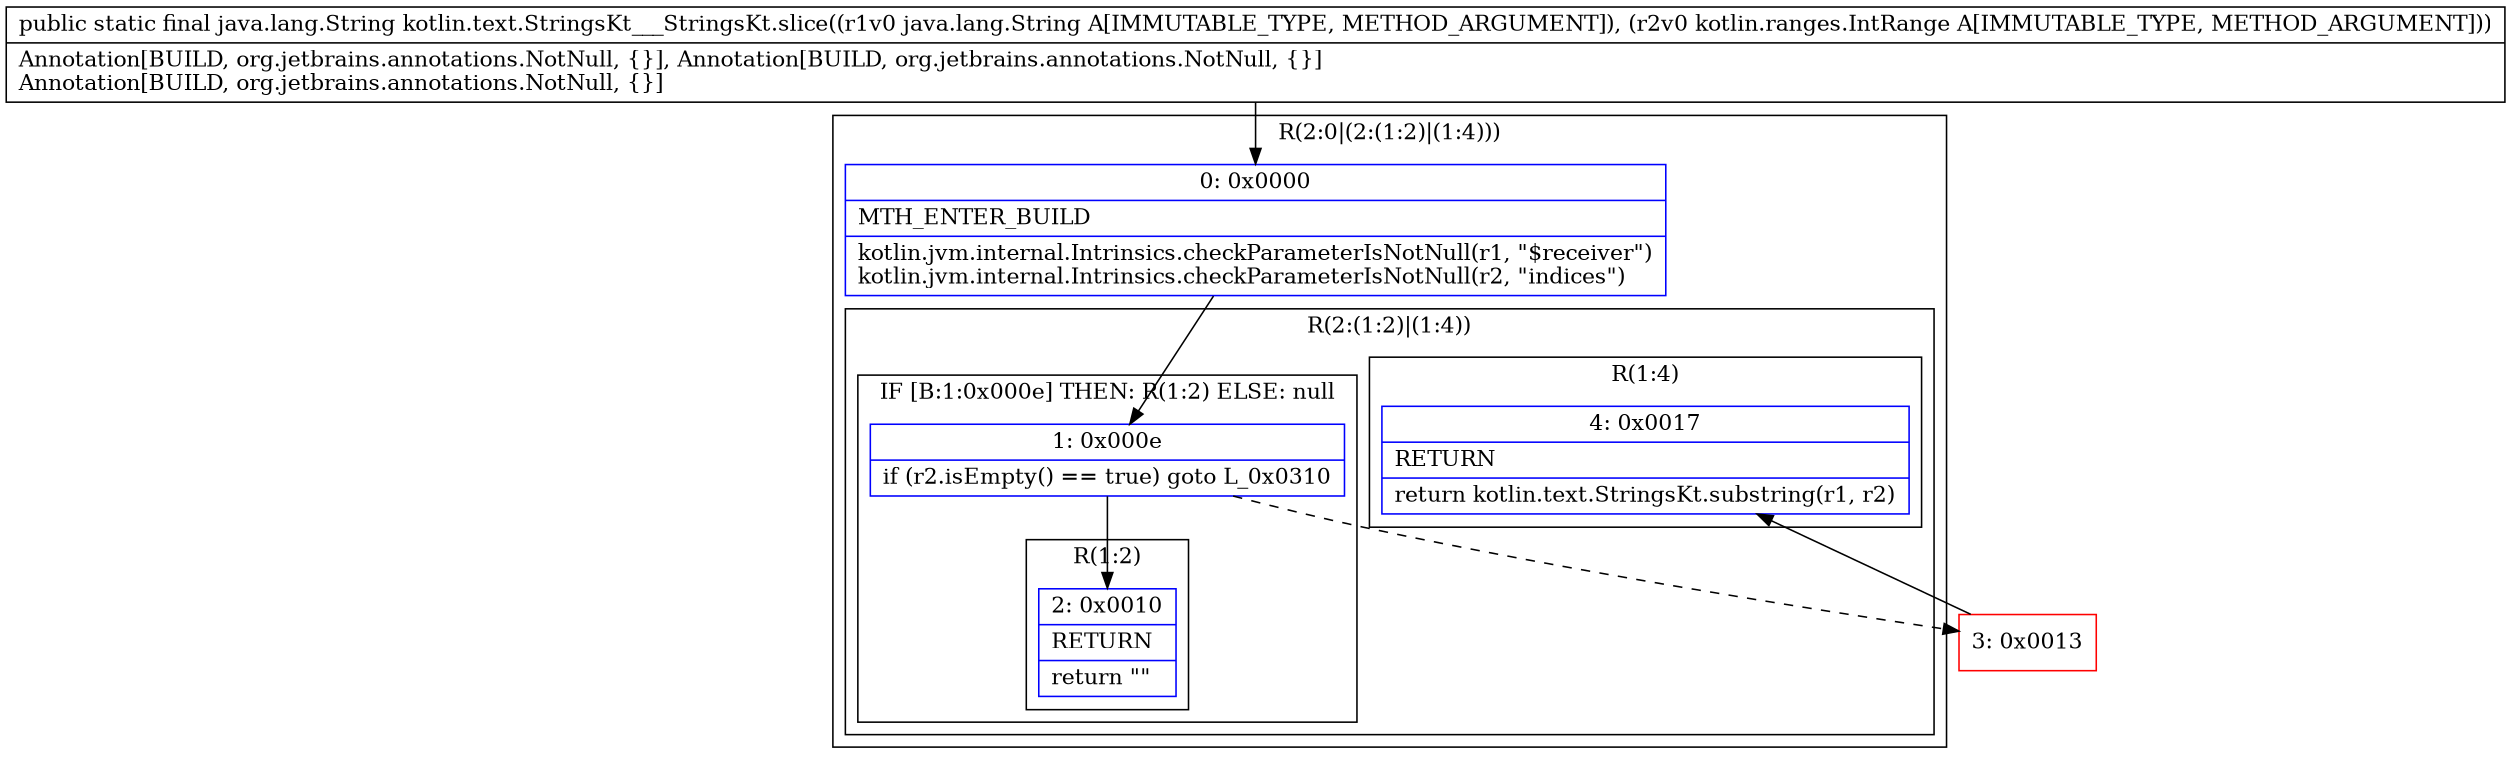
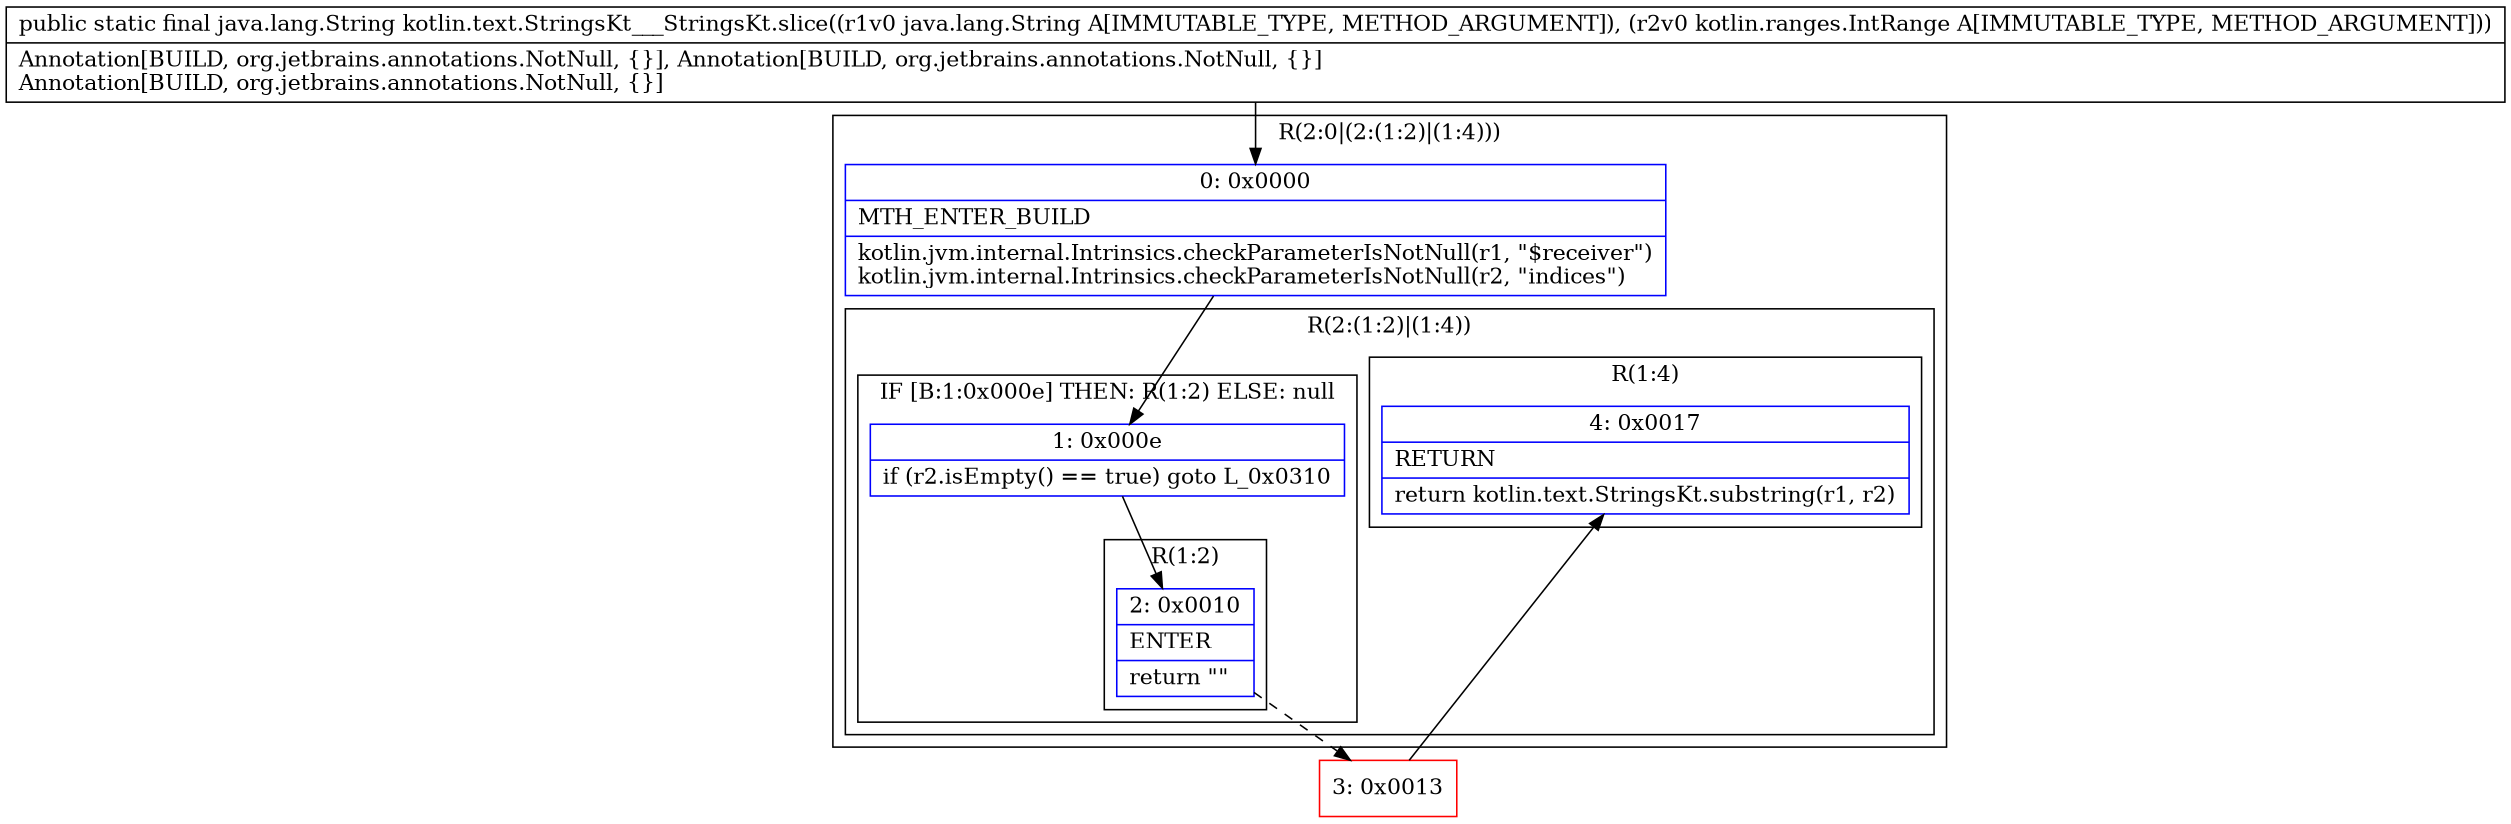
edge "1: 0x000e" -> "3: 0x0013": now "2: 0x0010" -> "3: 0x0013"
node "2: 0x0010": text "RETURN" -> "ENTER"
